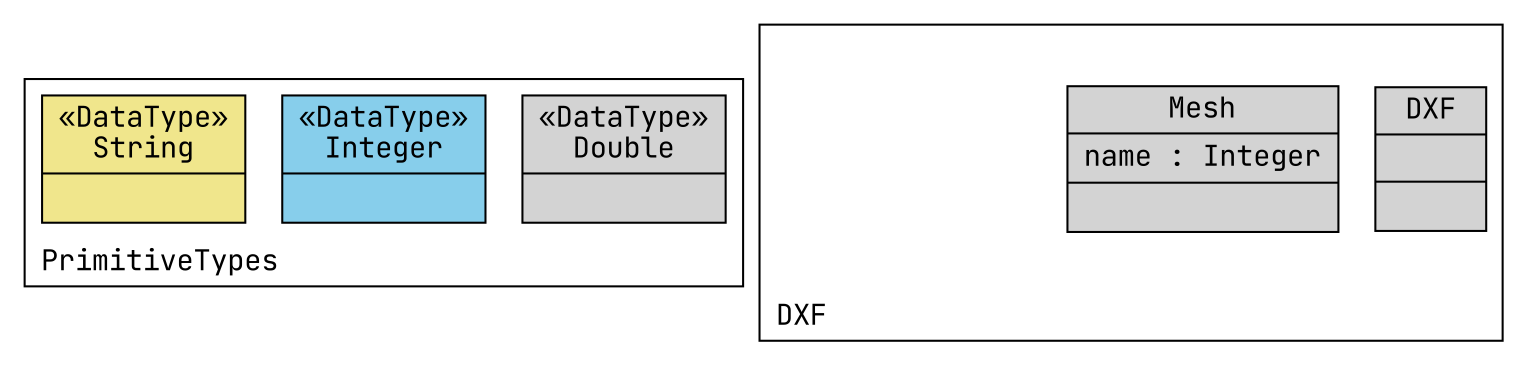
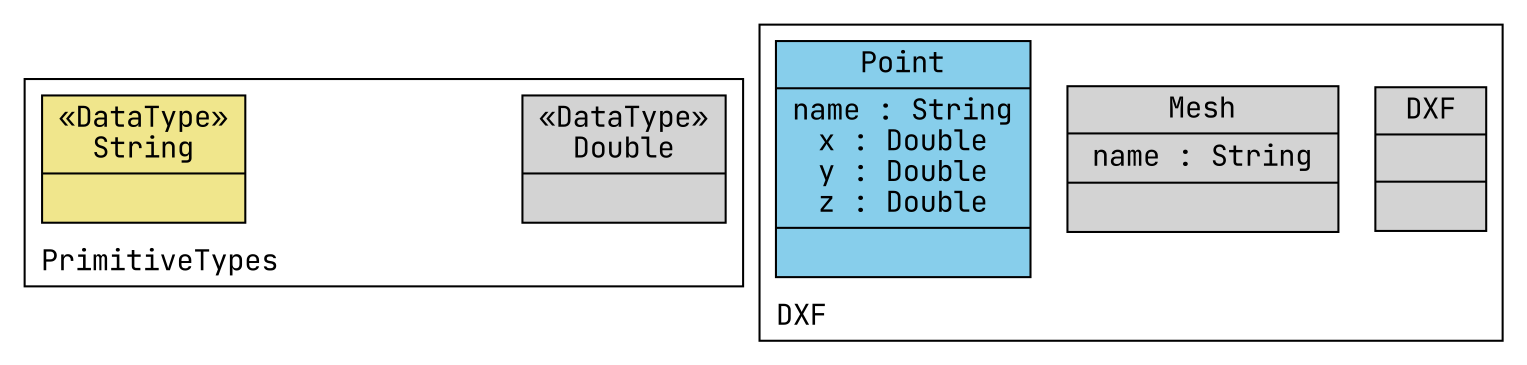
node "Mesh": text "name : Integer" -> "name : String"
node "Integer": removed
node "Point": added
